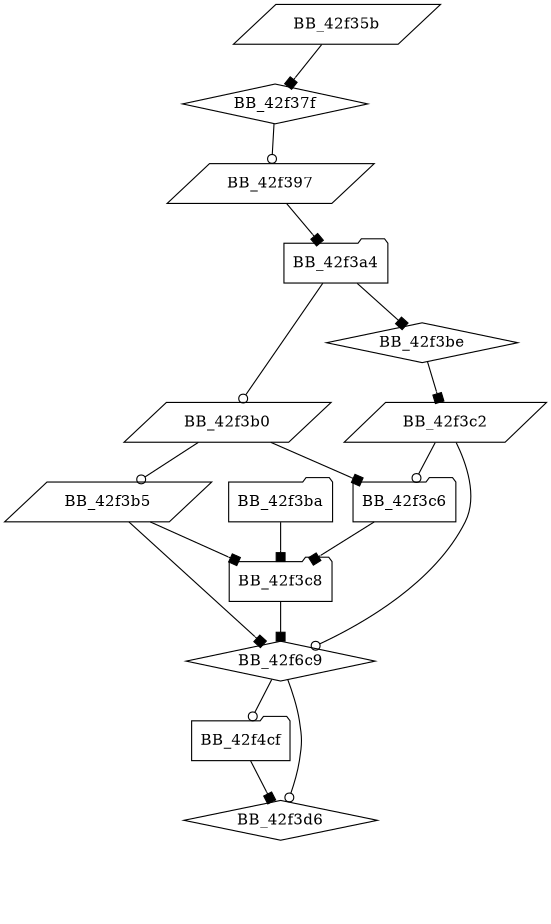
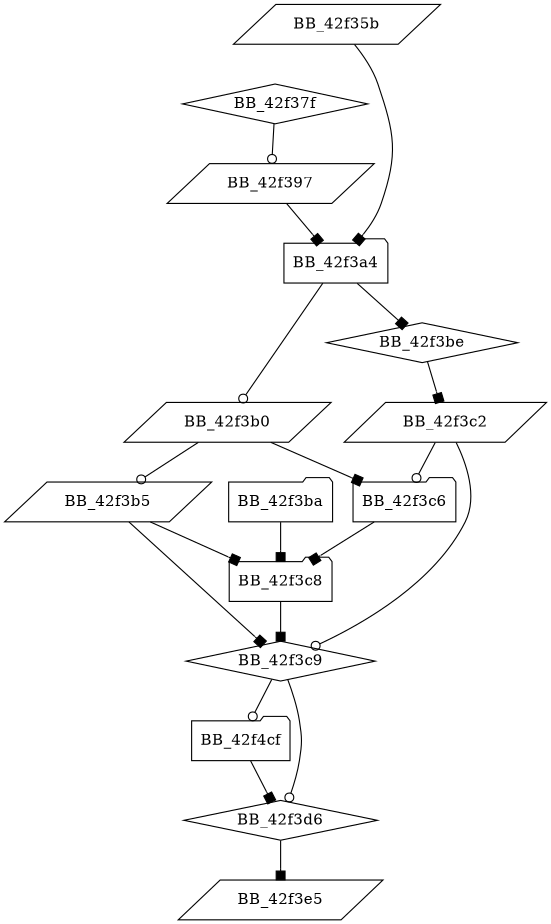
edge "BB_42f35b" -> "BB_42f37f": now "BB_42f35b" -> "BB_42f3a4"
node "BB_42f6c9": label "BB_42f6c9" -> "BB_42f3c9"
node "BB_42f3e5": added
